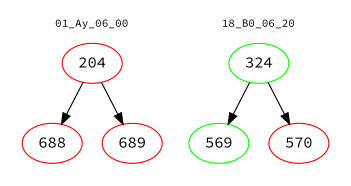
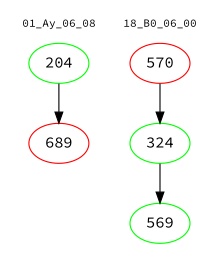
cluster "01_Ay_06_00": label "01_Ay_06_00" -> "01_Ay_06_08"
cluster "18_B0_06_20": label "18_B0_06_20" -> "18_B0_06_00"
node "204": color red -> green
edge "324" -> "570": reversed
node "688": removed
